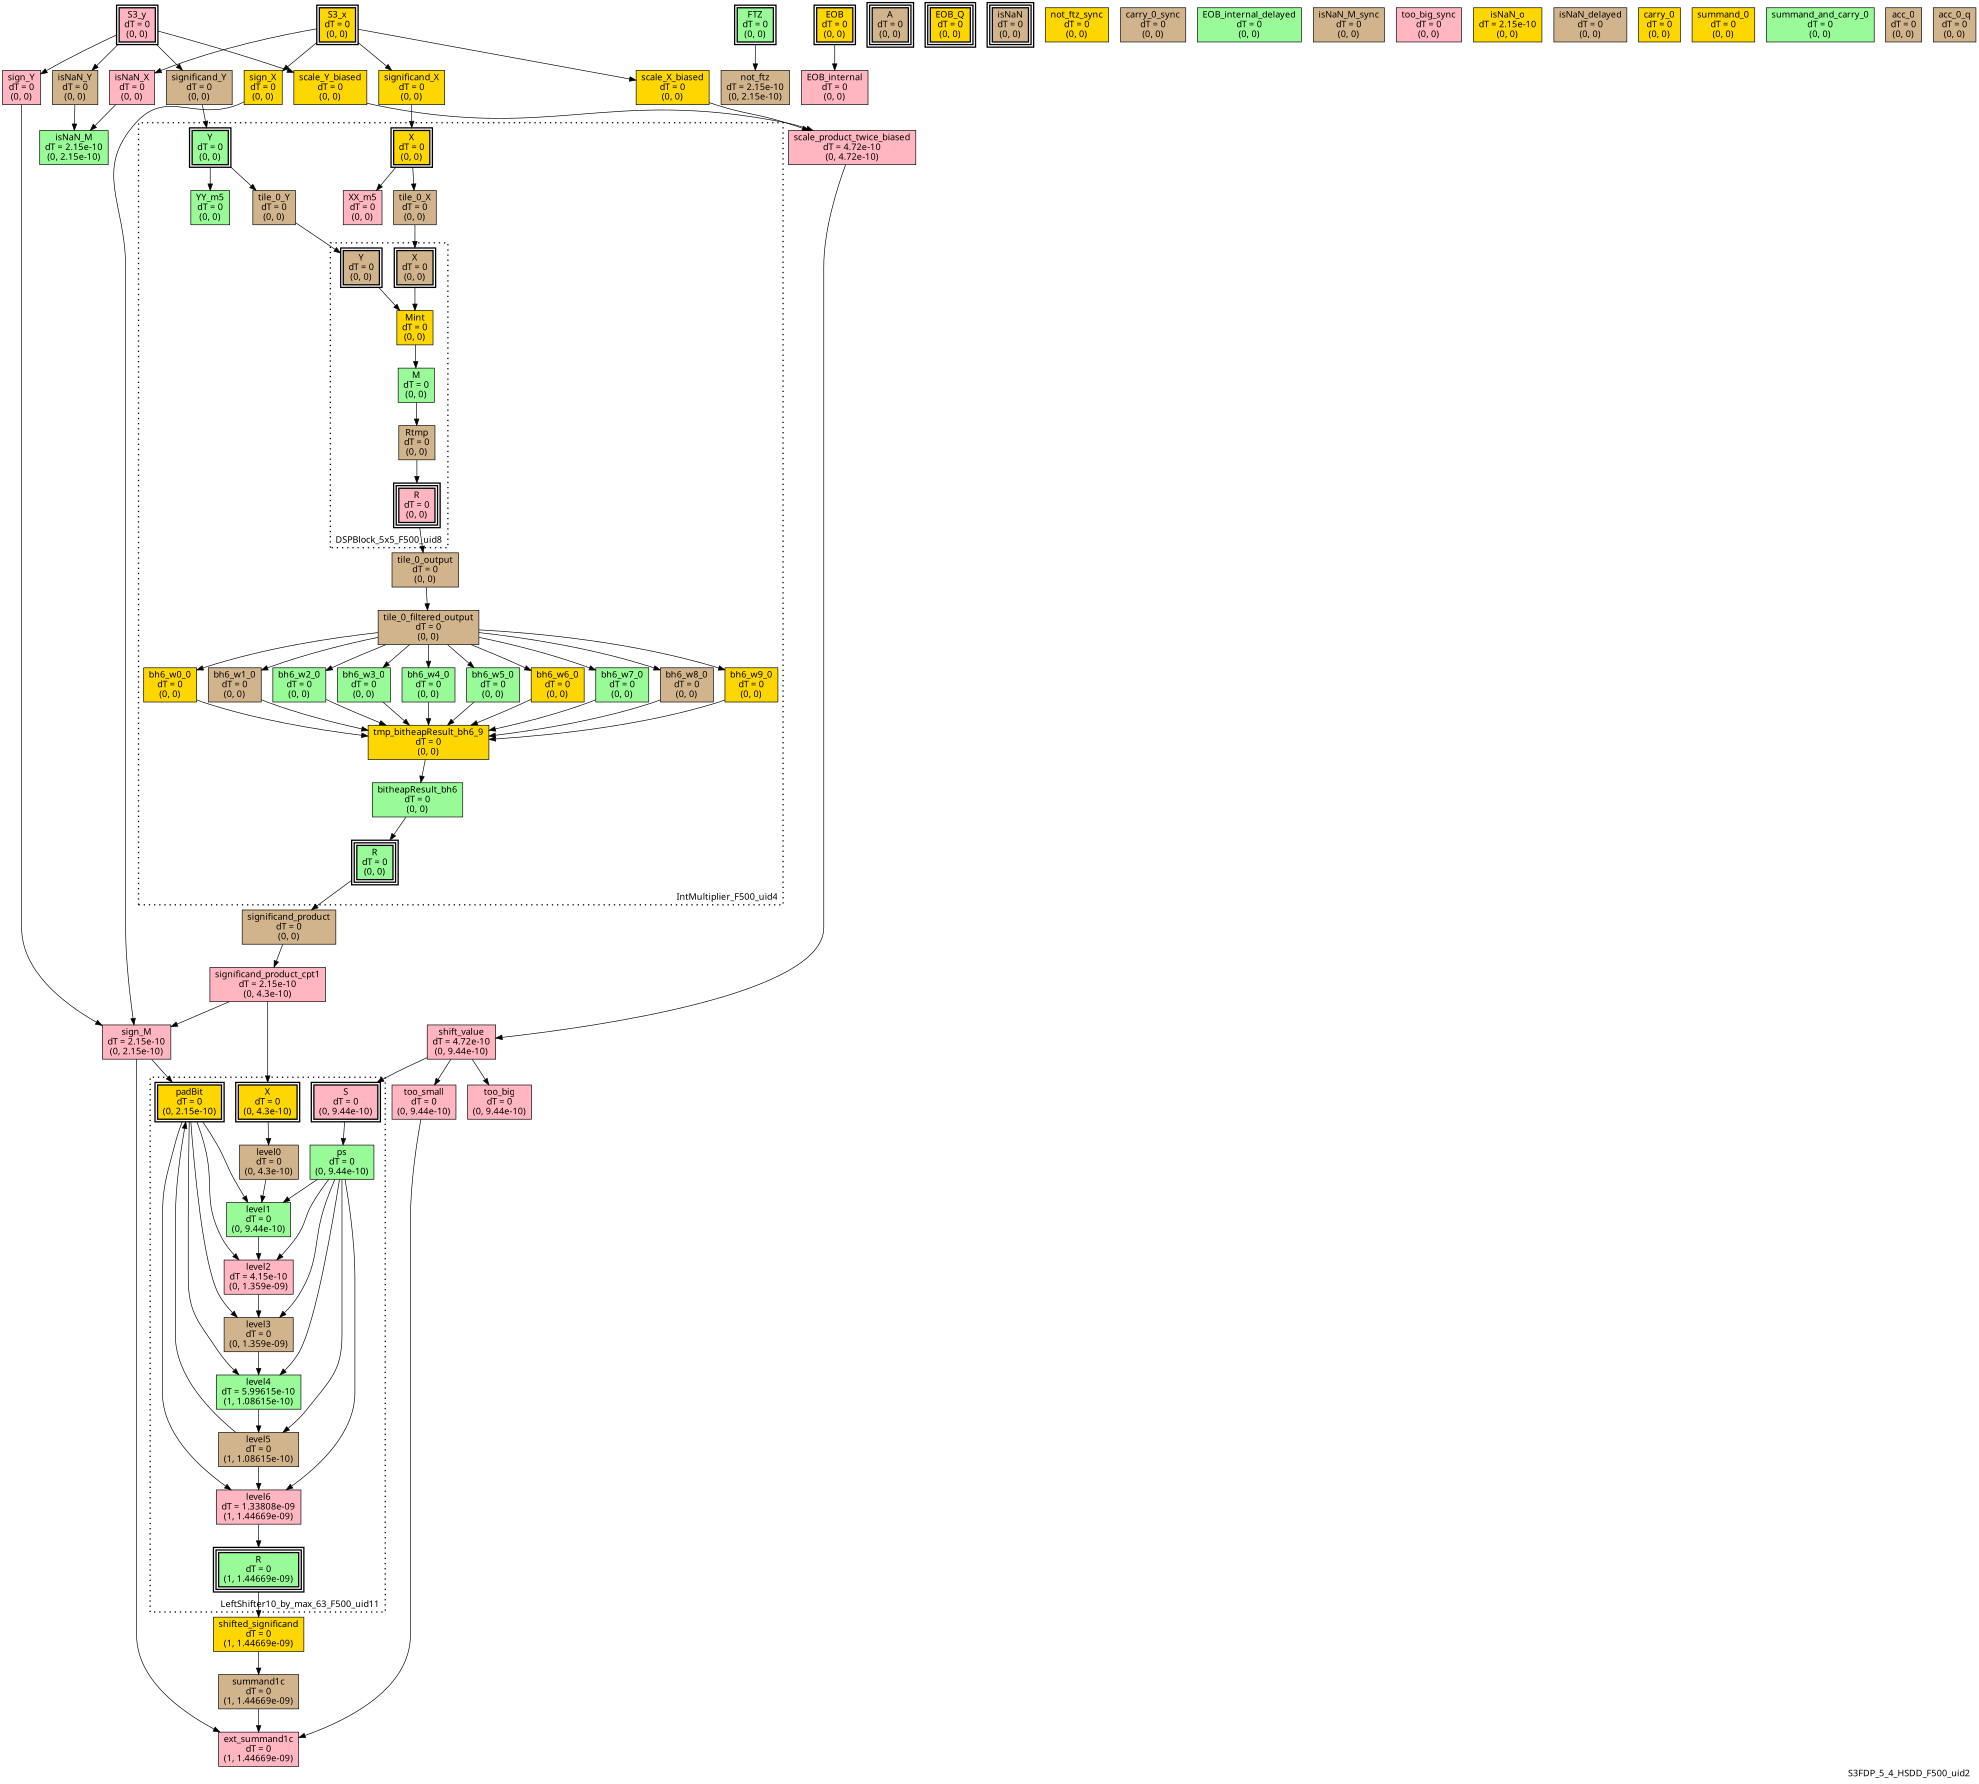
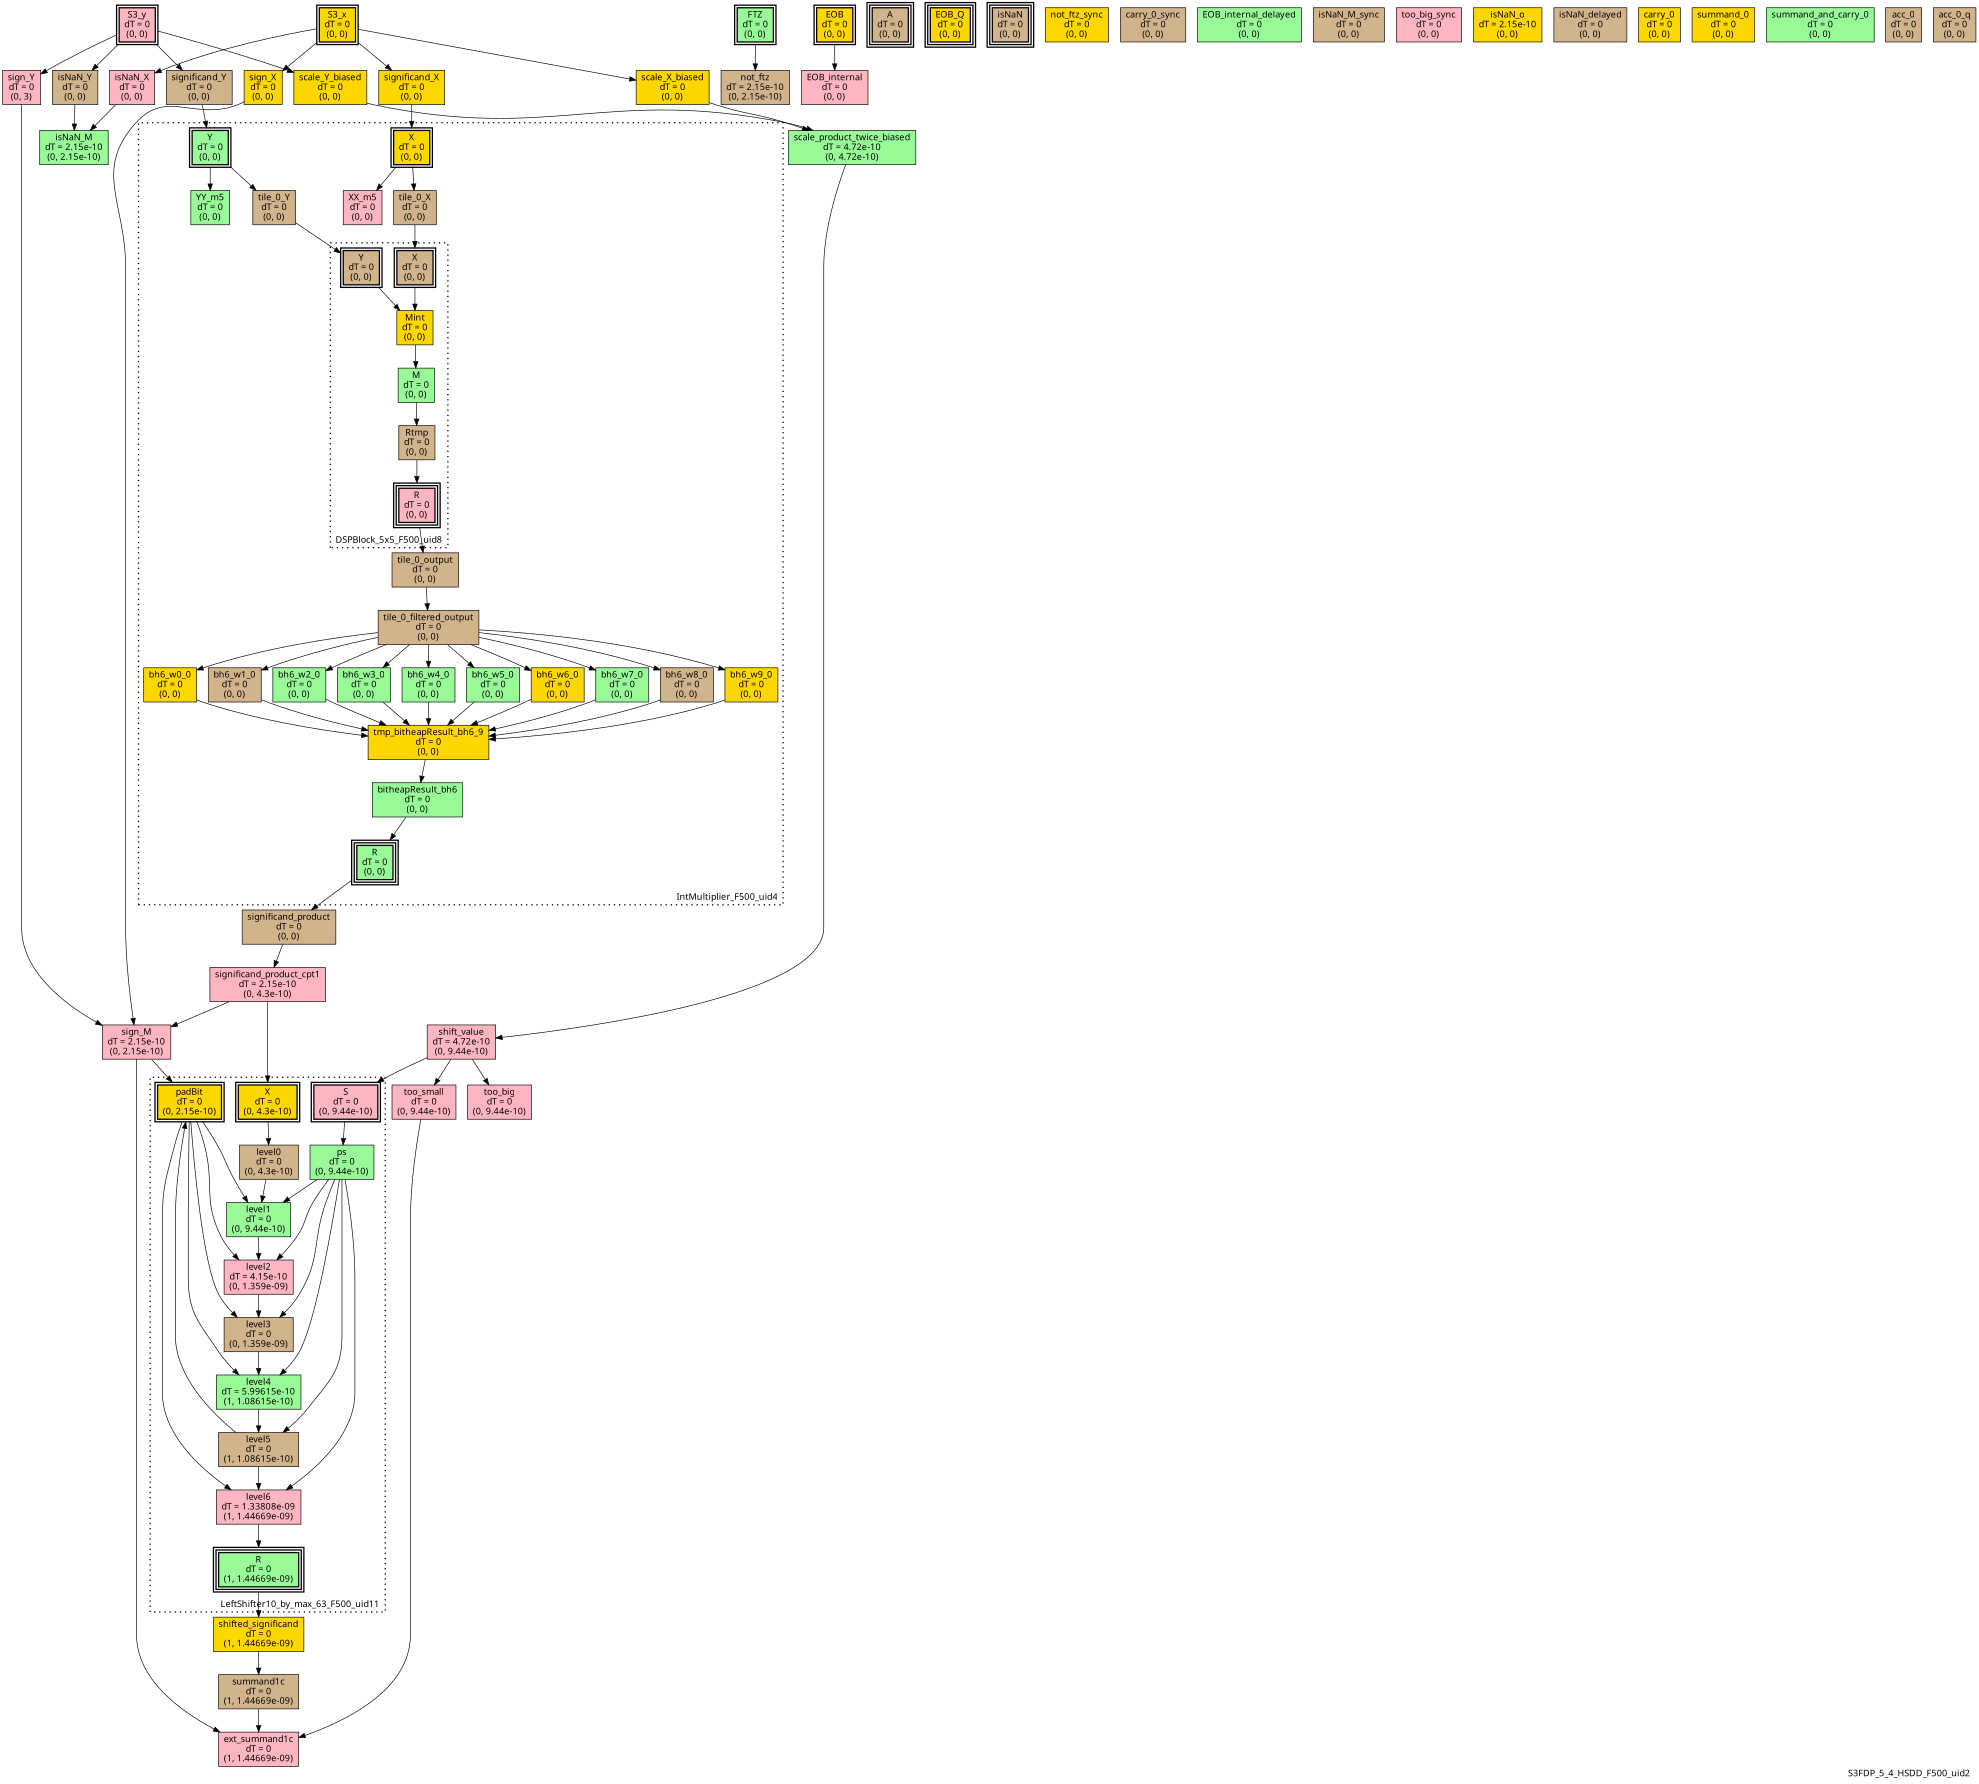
node "sign_Y dT = 0 (0, 0)": label "sign_Y dT = 0 (0, 0)" -> "sign_Y dT = 0 (0, 3)"
node "scale_product_twice_biased dT = 4.72e-10 (0, 4.72e-10)": fillcolor lightpink -> palegreen
